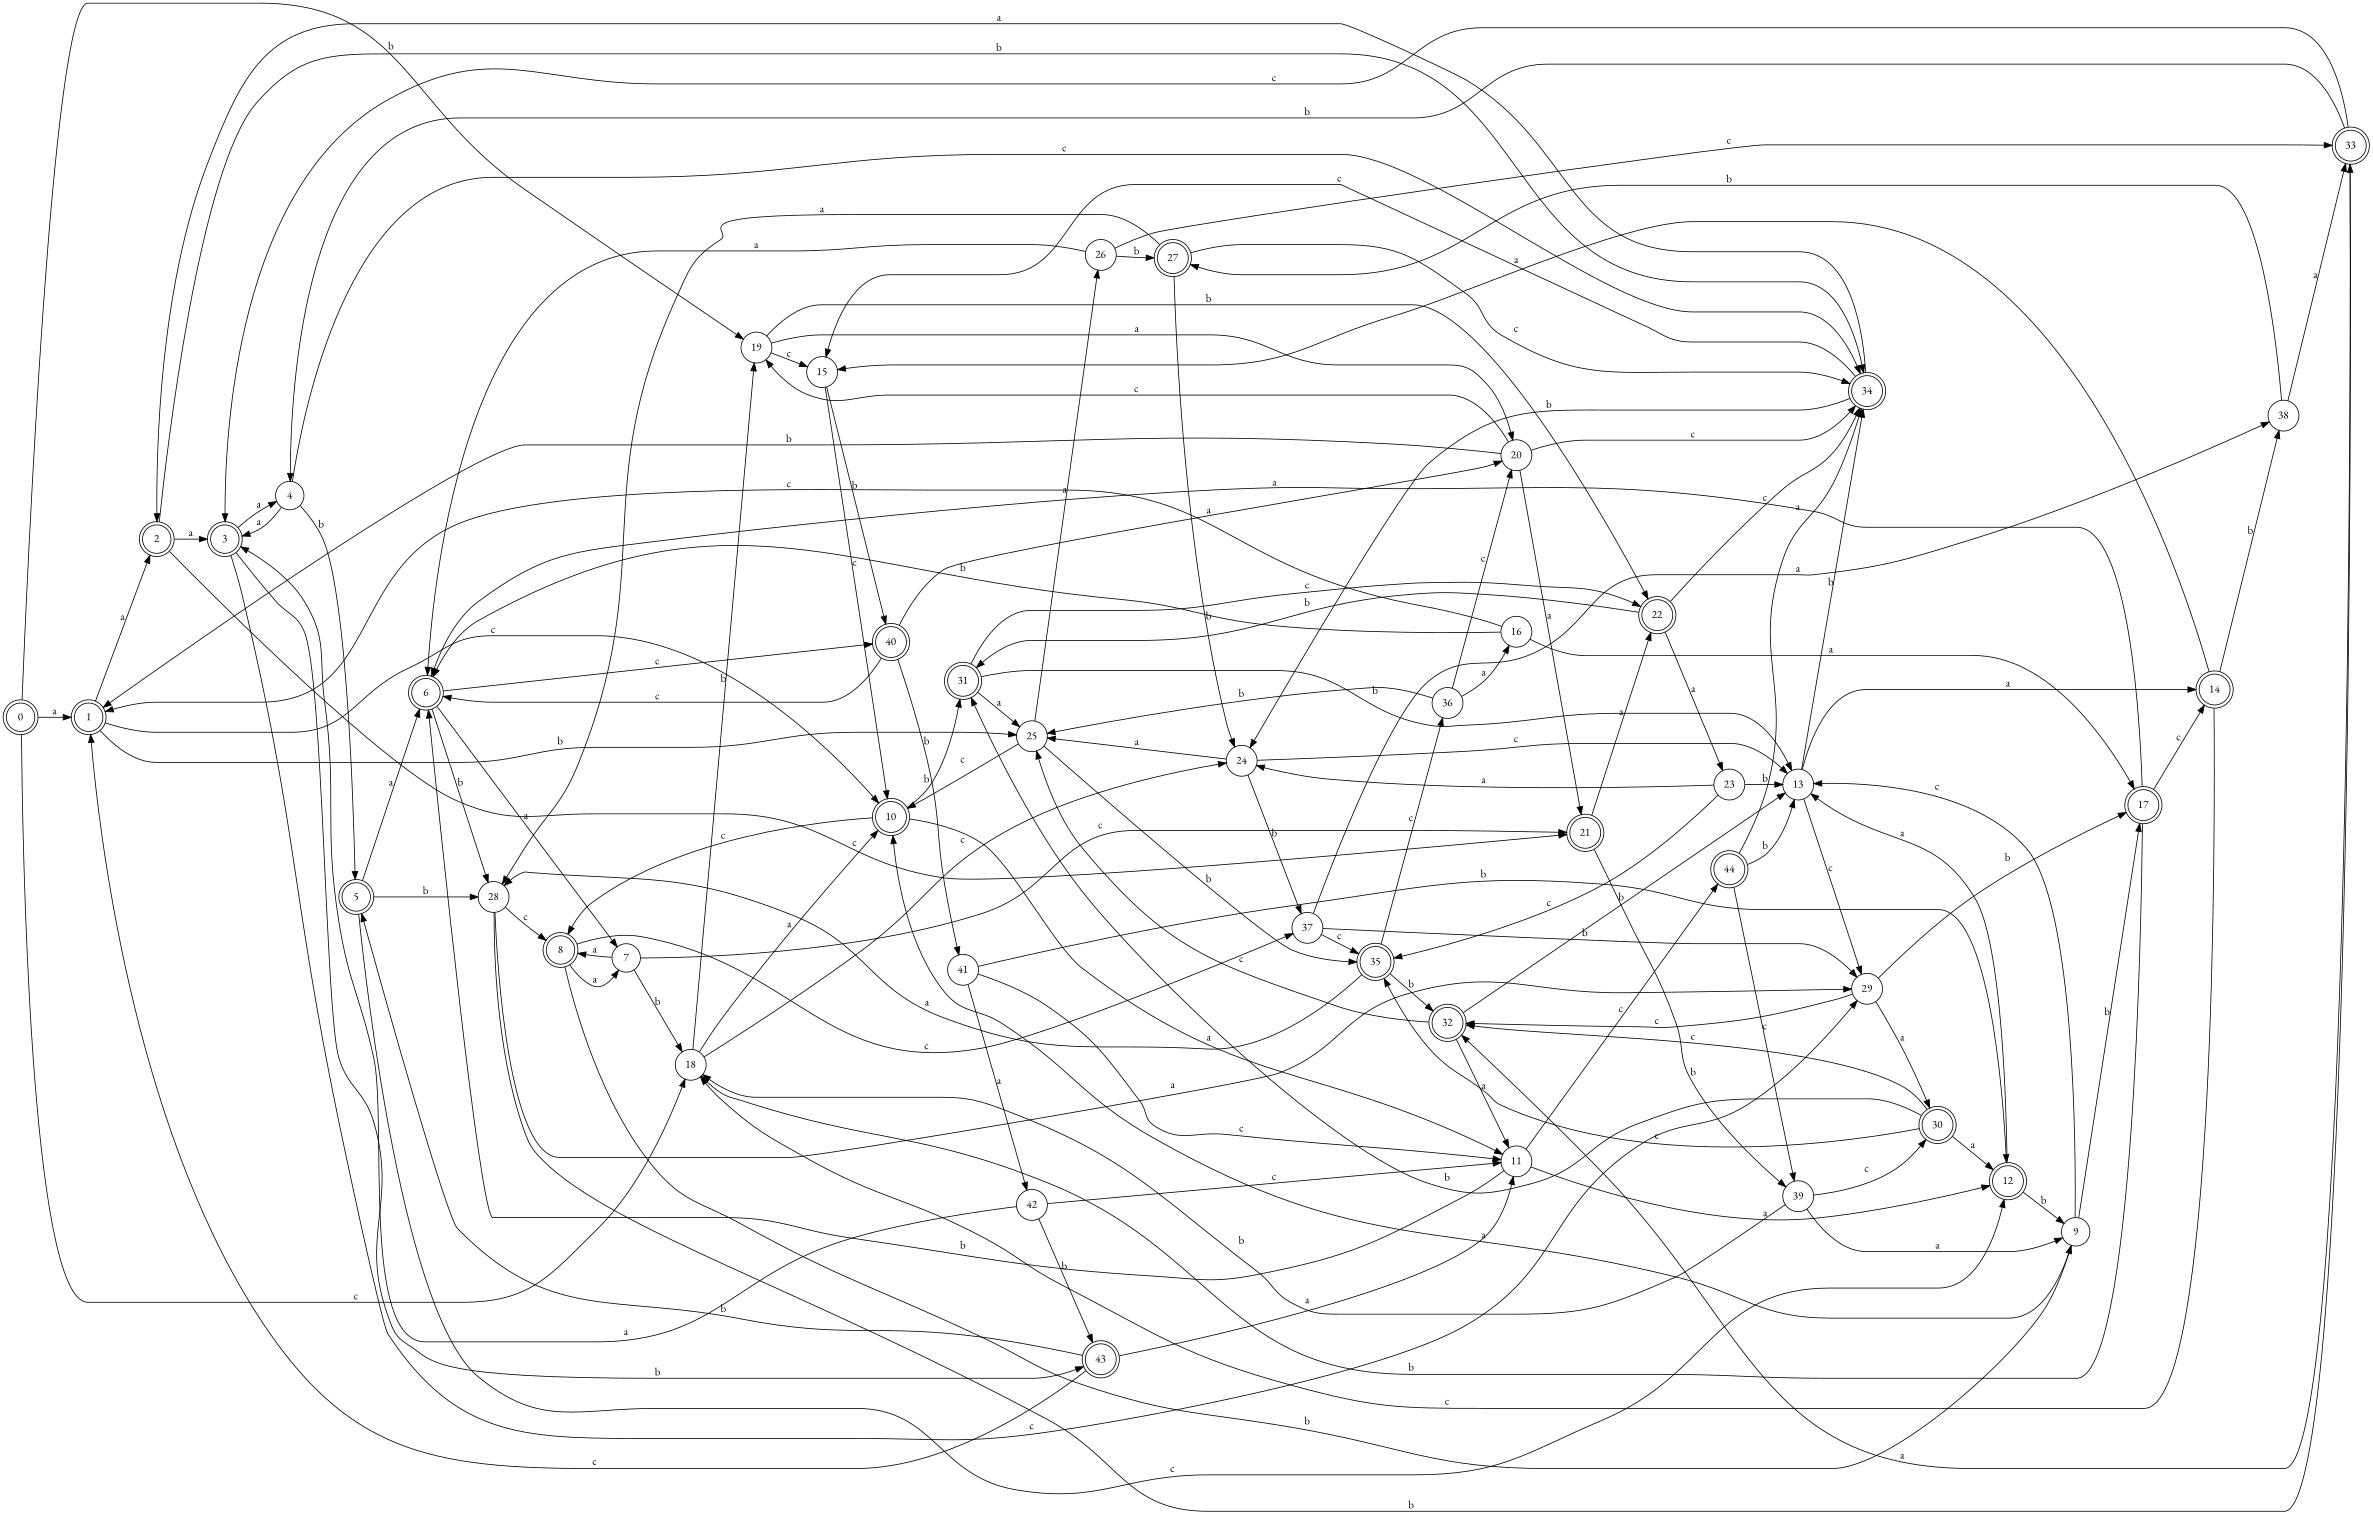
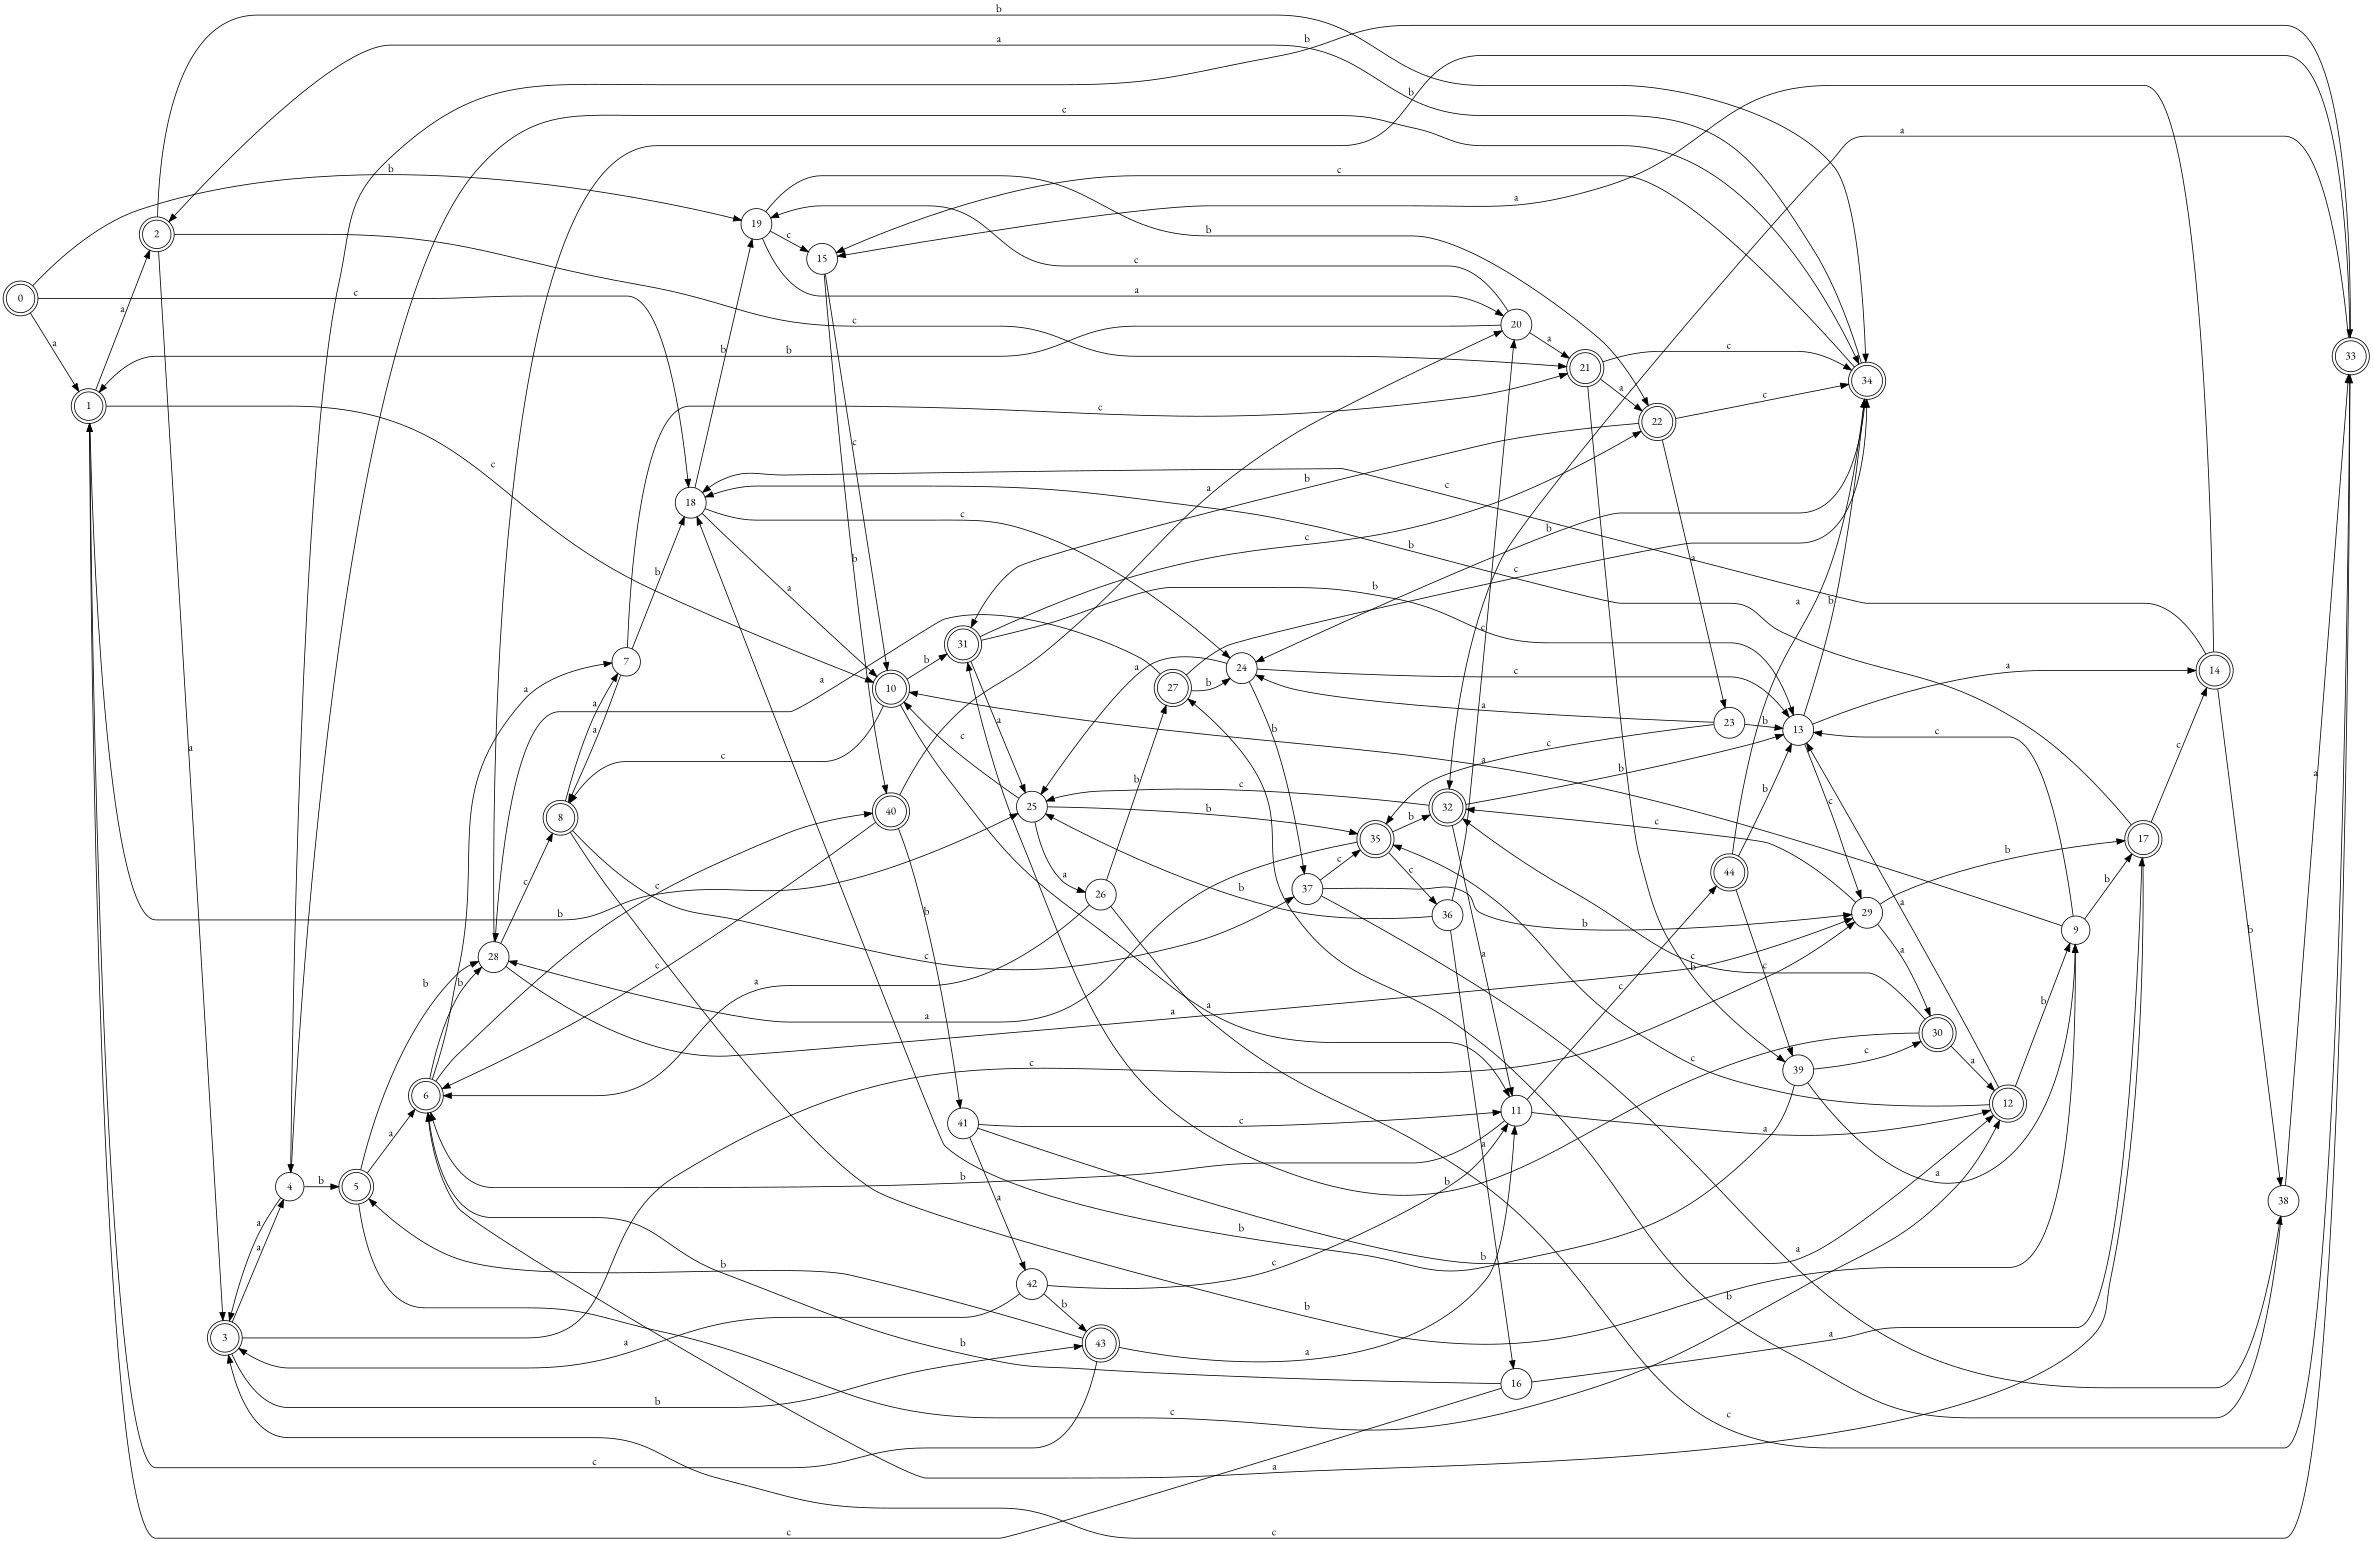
edge "20" -> "34": now "21" -> "34"
edge "30" -> "35": now "12" -> "35"
